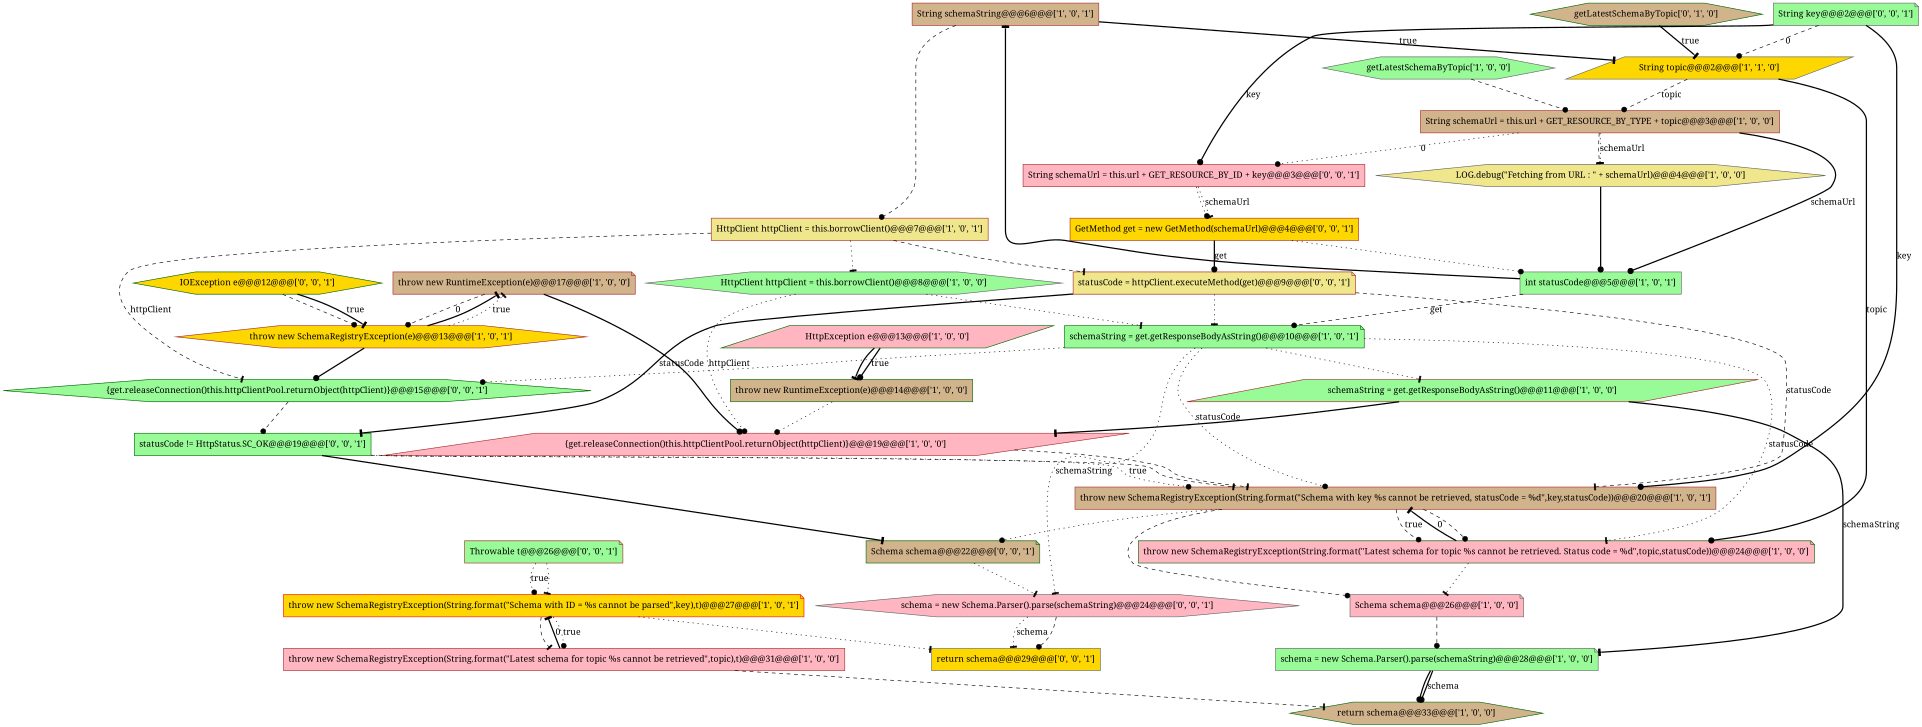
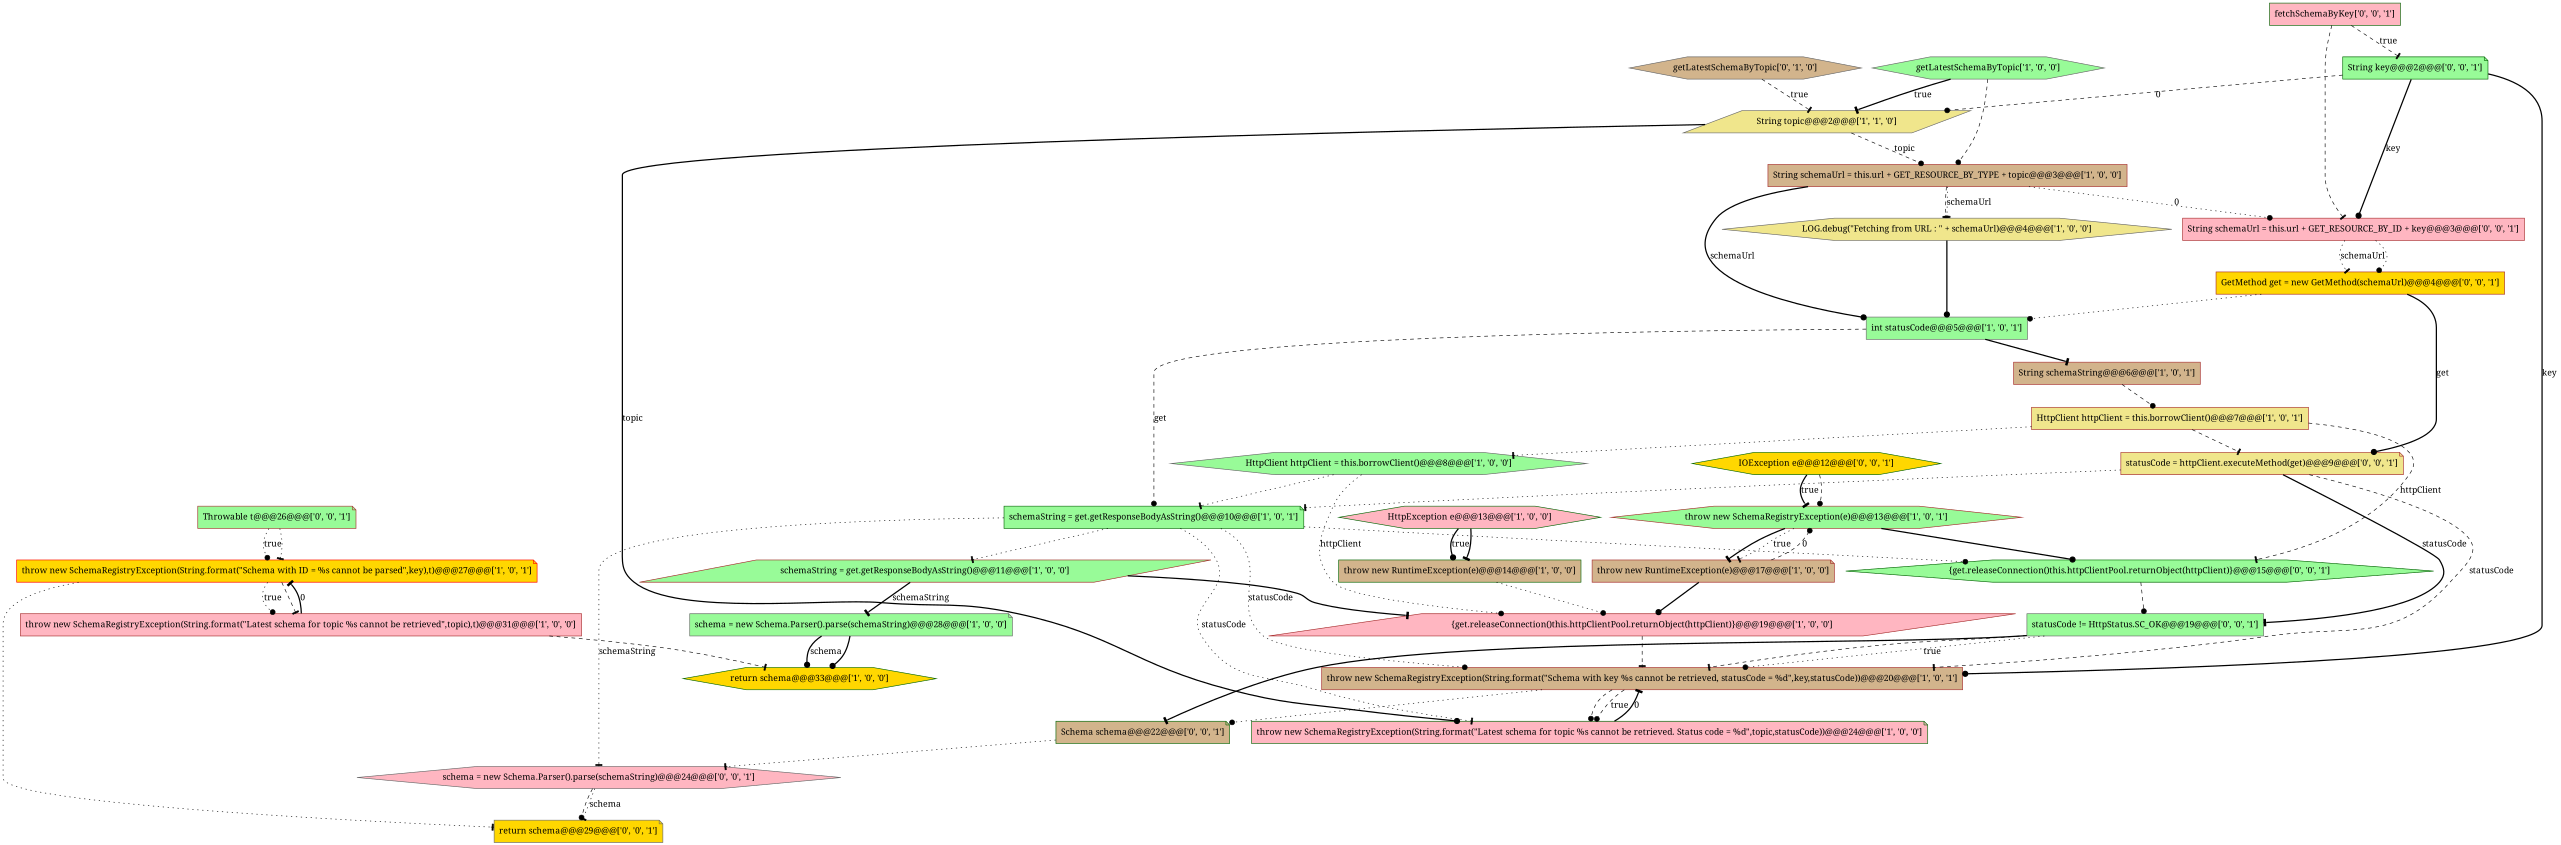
node "getLatestSchemaByTopic['0', '1', '0']": color darkgreen -> gray40
node "String key@@@2@@@['0', '0', '1']": color gray40 -> darkgreen
node "fetchSchemaByKey['0', '0', '1']": added
edge "getLatestSchemaByTopic['0', '1', '0']" -> "String topic@@@2@@@['1', '1', '0']": style bold -> dashed
edge "String schemaString@@@6@@@['1', '0', '1']" -> "String topic@@@2@@@['1', '1', '0']": now "getLatestSchemaByTopic['1', '0', '0']" -> "String topic@@@2@@@['1', '1', '0']"
node "String topic@@@2@@@['1', '1', '0']": fillcolor gold -> khaki
node "throw new SchemaRegistryException(e)@@@13@@@['1', '0', '1']": fillcolor gold -> palegreen
node "HttpException e@@@13@@@['1', '0', '0']": shape parallelogram -> hexagon
node "statusCode != HttpStatus.SC_OK@@@19@@@['0', '0', '1']": color darkgreen -> gray40
node "Schema schema@@@26@@@['1', '0', '0']": removed
node "return schema@@@29@@@['0', '0', '1']": shape box -> note
node "return schema@@@33@@@['1', '0', '0']": fillcolor tan -> gold
